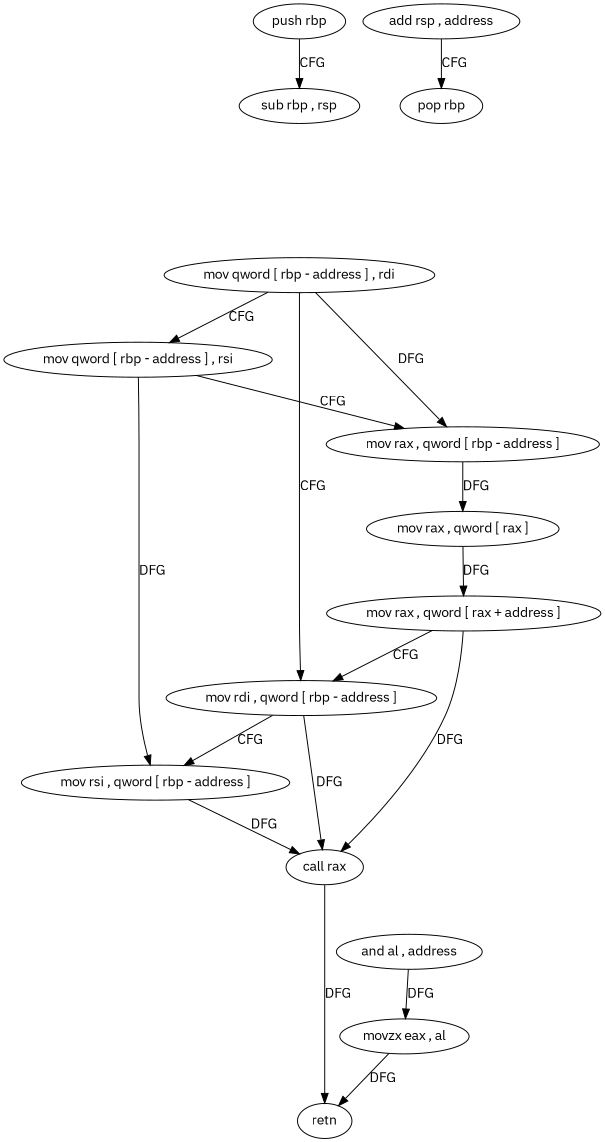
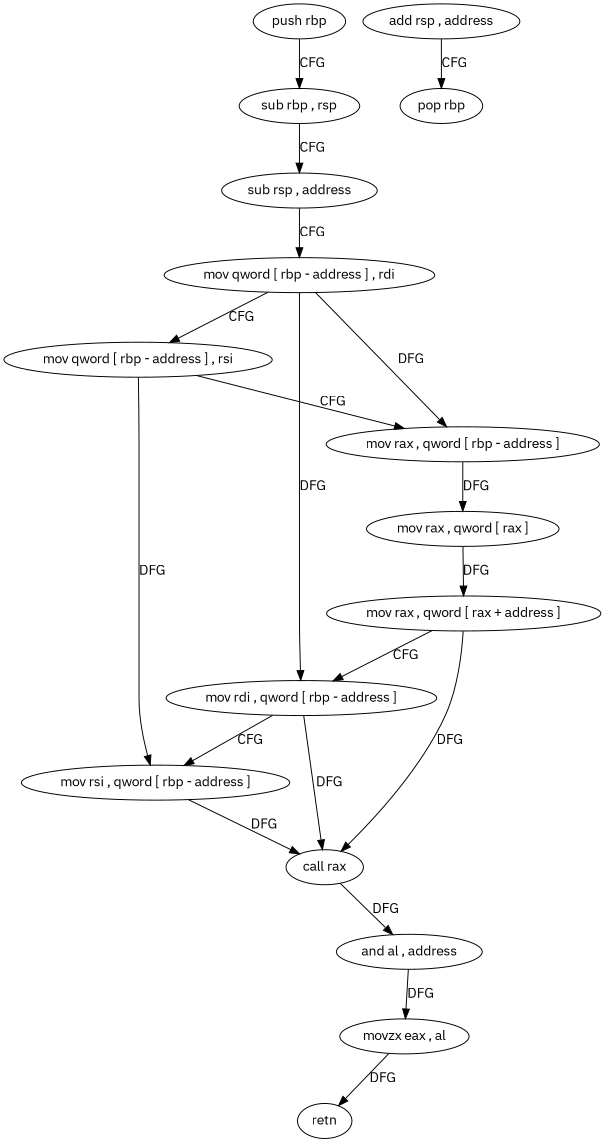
node "sub rsp , address": added
edge "mov qword [ rbp - address ] , rdi" -> "mov rdi , qword [ rbp - address ]": label "CFG" -> "DFG"
edge "call rax" -> "retn": now "call rax" -> "and al , address"
